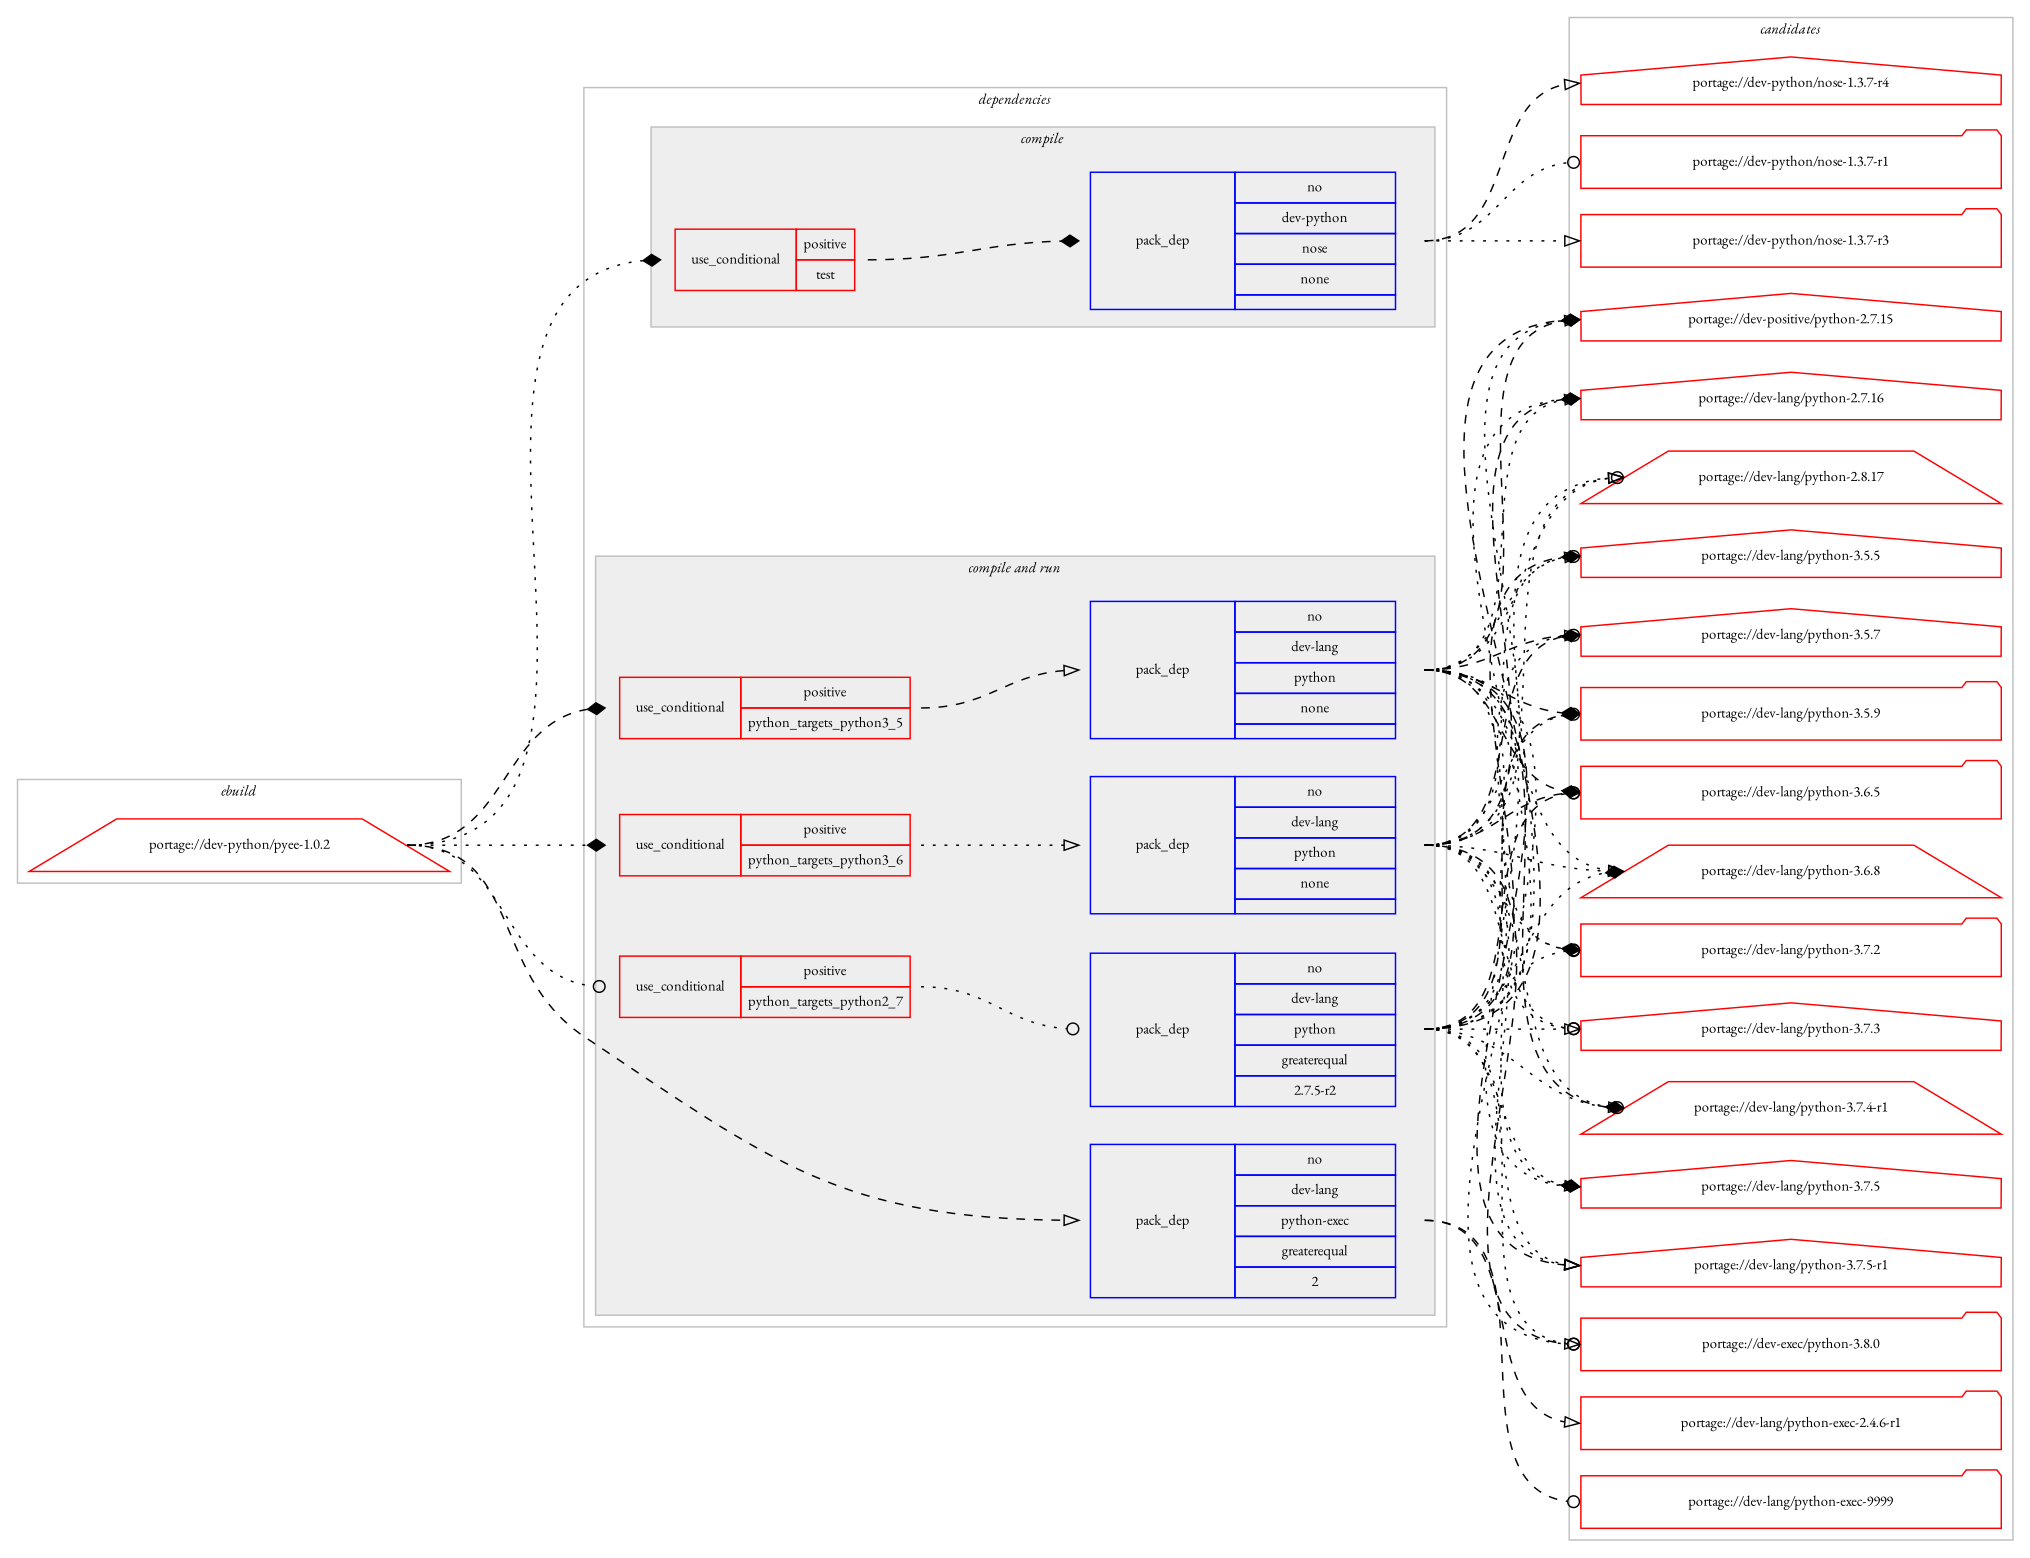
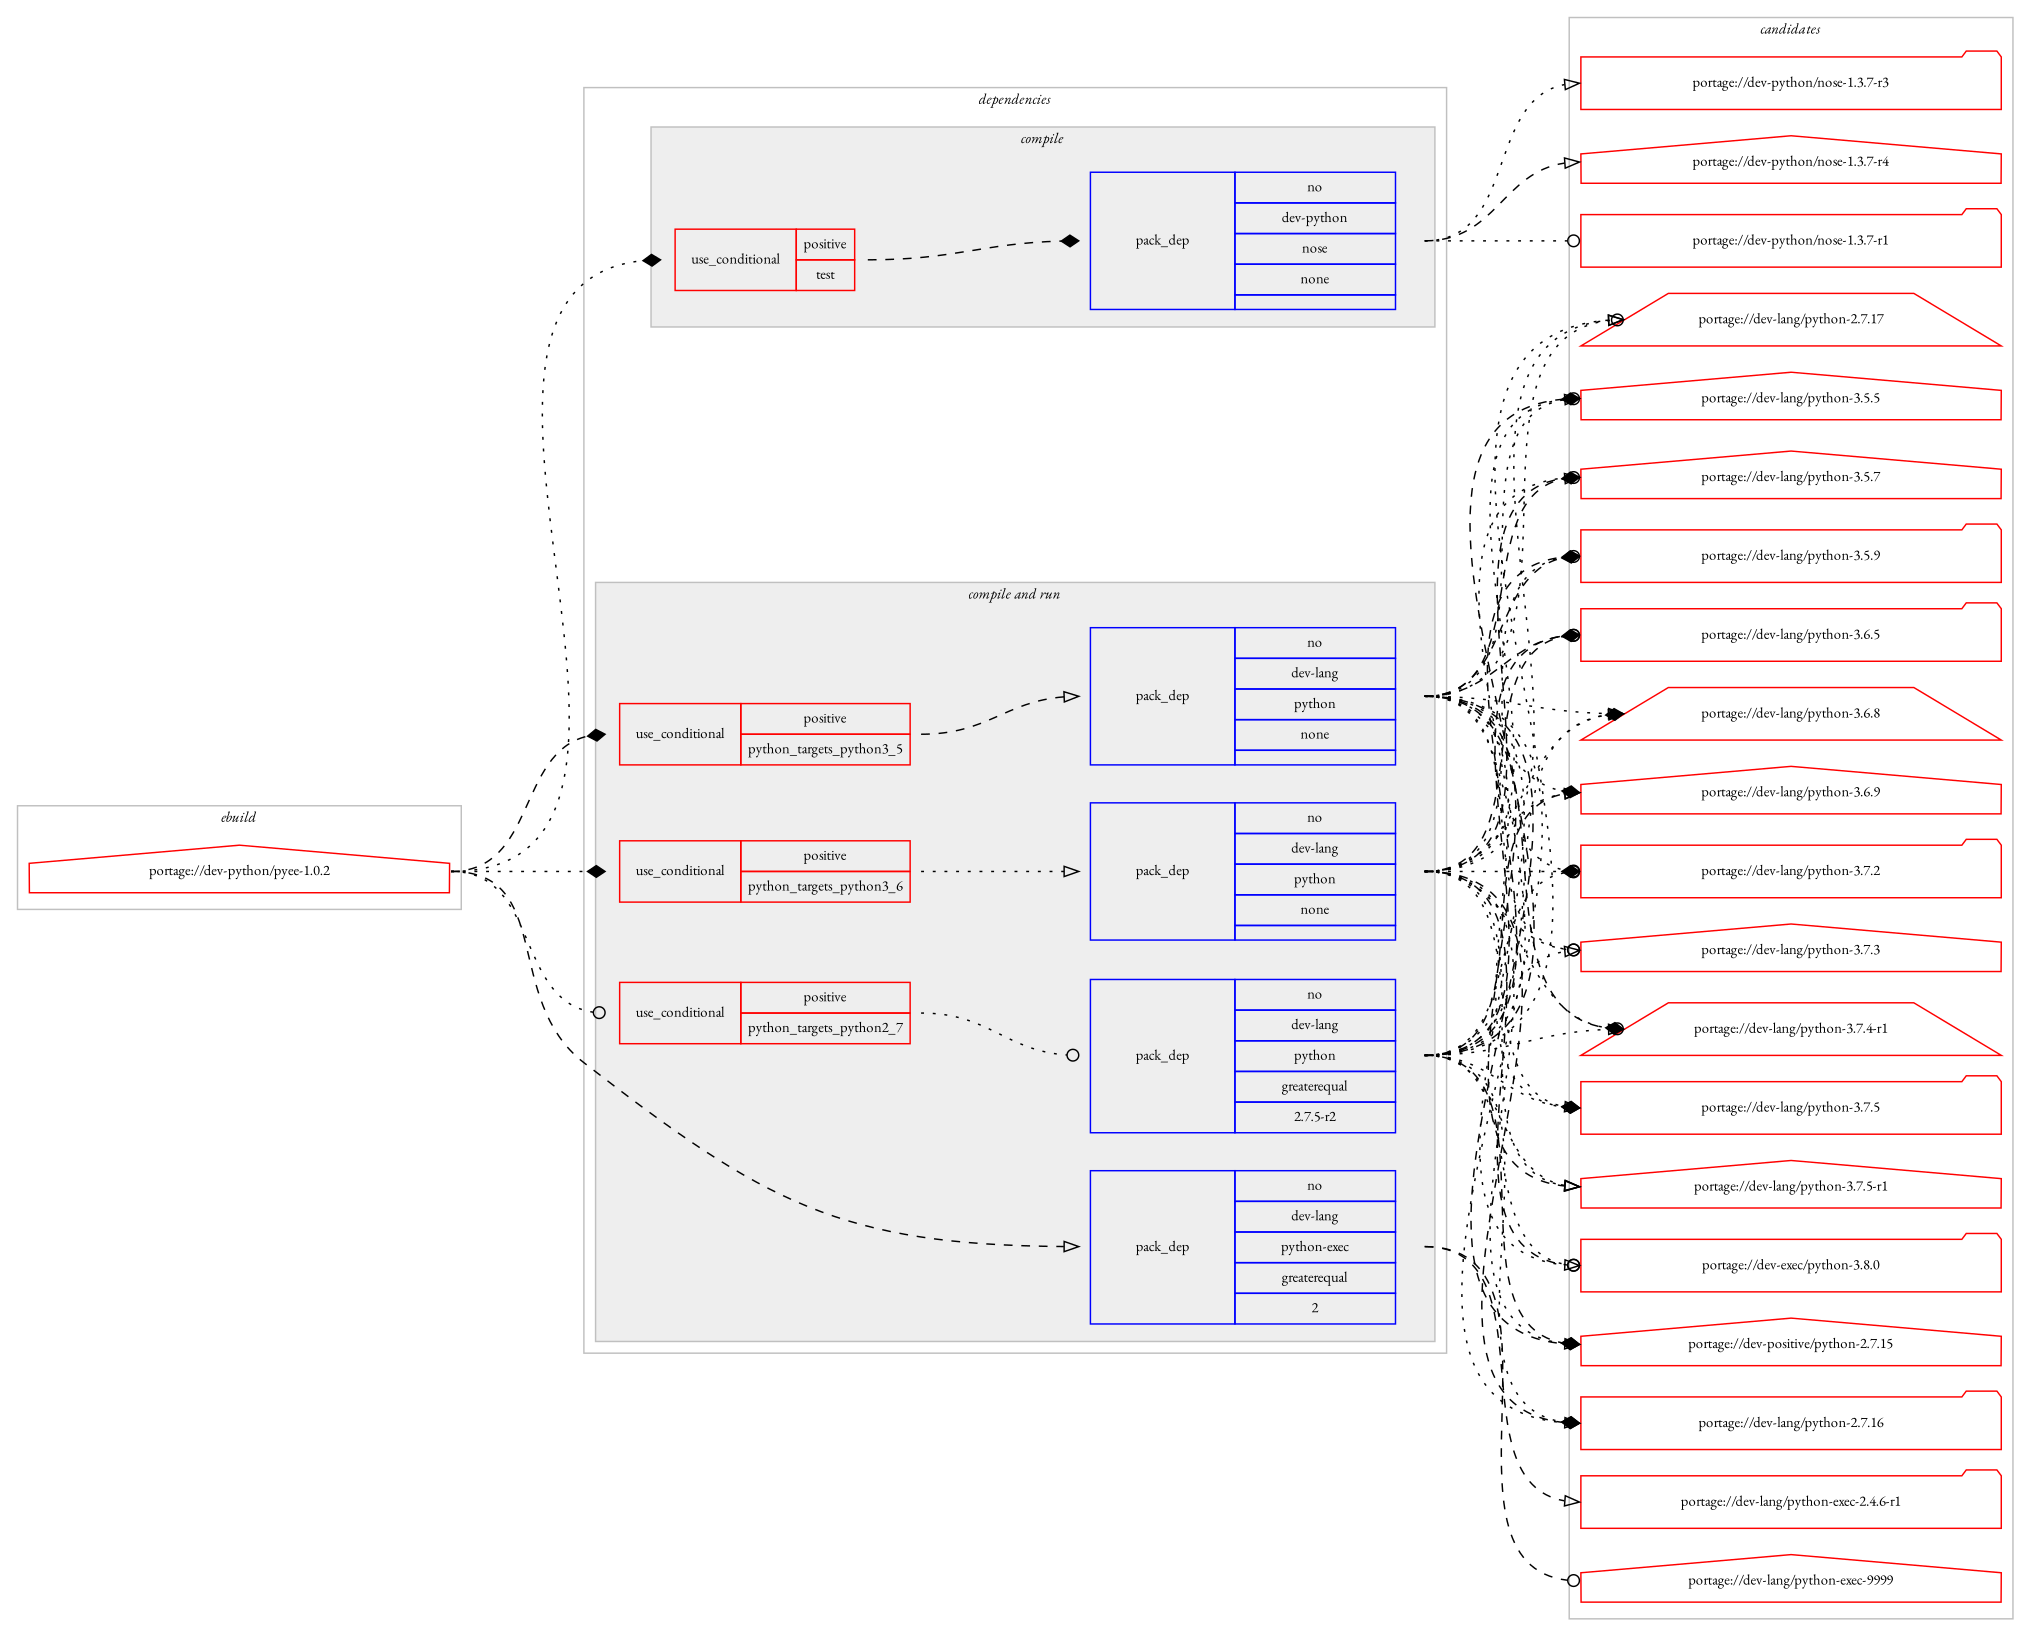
node "portage://dev-lang/python-2.7.16": shape house -> folder
node "portage://dev-lang/python-2.8.17": label "portage://dev-lang/python-2.8.17" -> "portage://dev-lang/python-2.7.17"
node "portage://dev-lang/python-3.6.9": added
node "portage://dev-python/pyee-1.0.2": shape trapezium -> house
node "portage://dev-lang/python-3.7.5": shape house -> folder
node "portage://dev-lang/python-exec-9999": shape folder -> house
